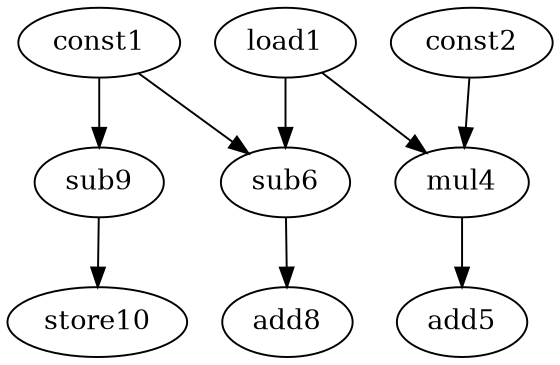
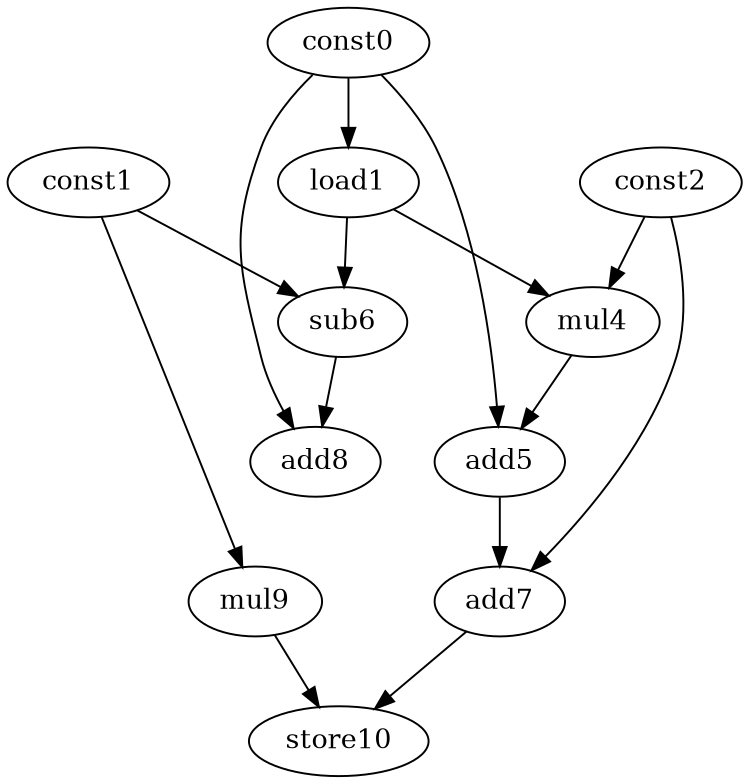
node "const0": added
node "sub9": label "sub9" -> "mul9"
node "add7": added
